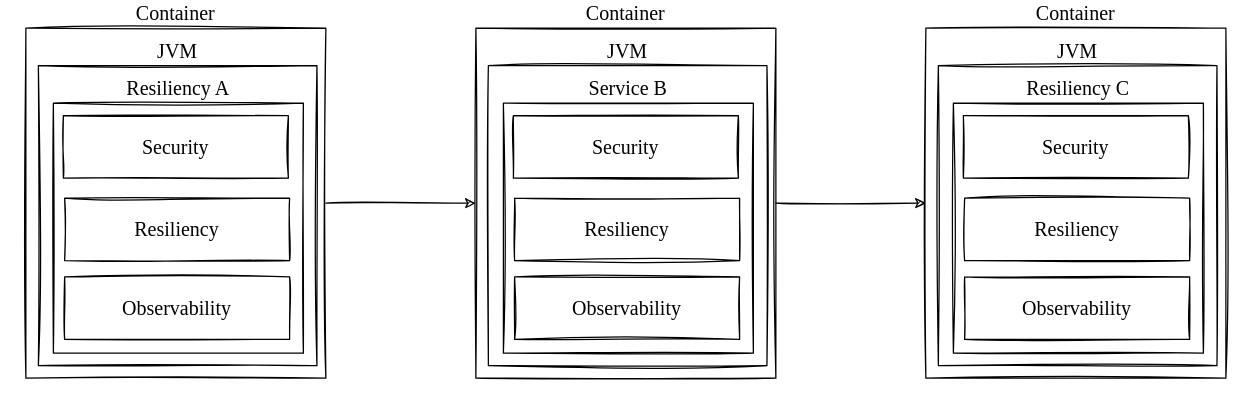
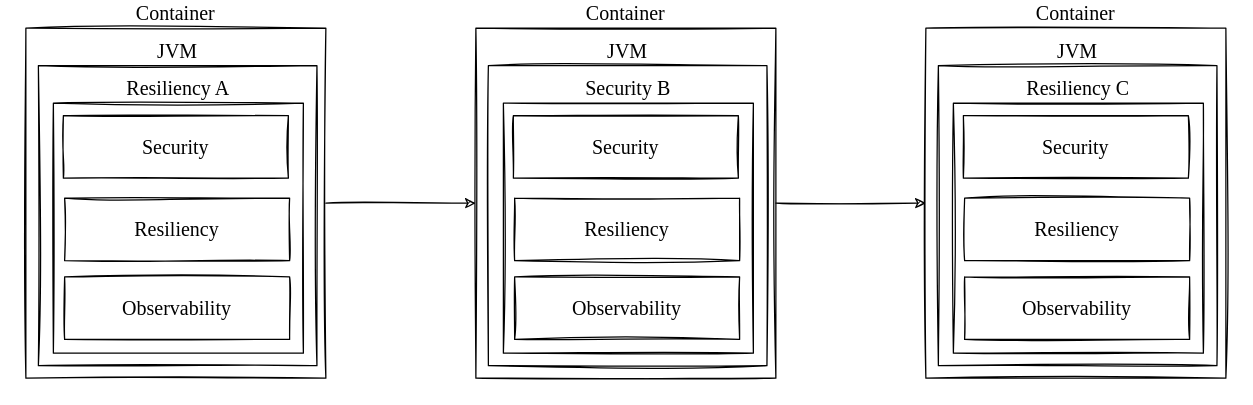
node "Service B": label "Service B" -> "Security B"
